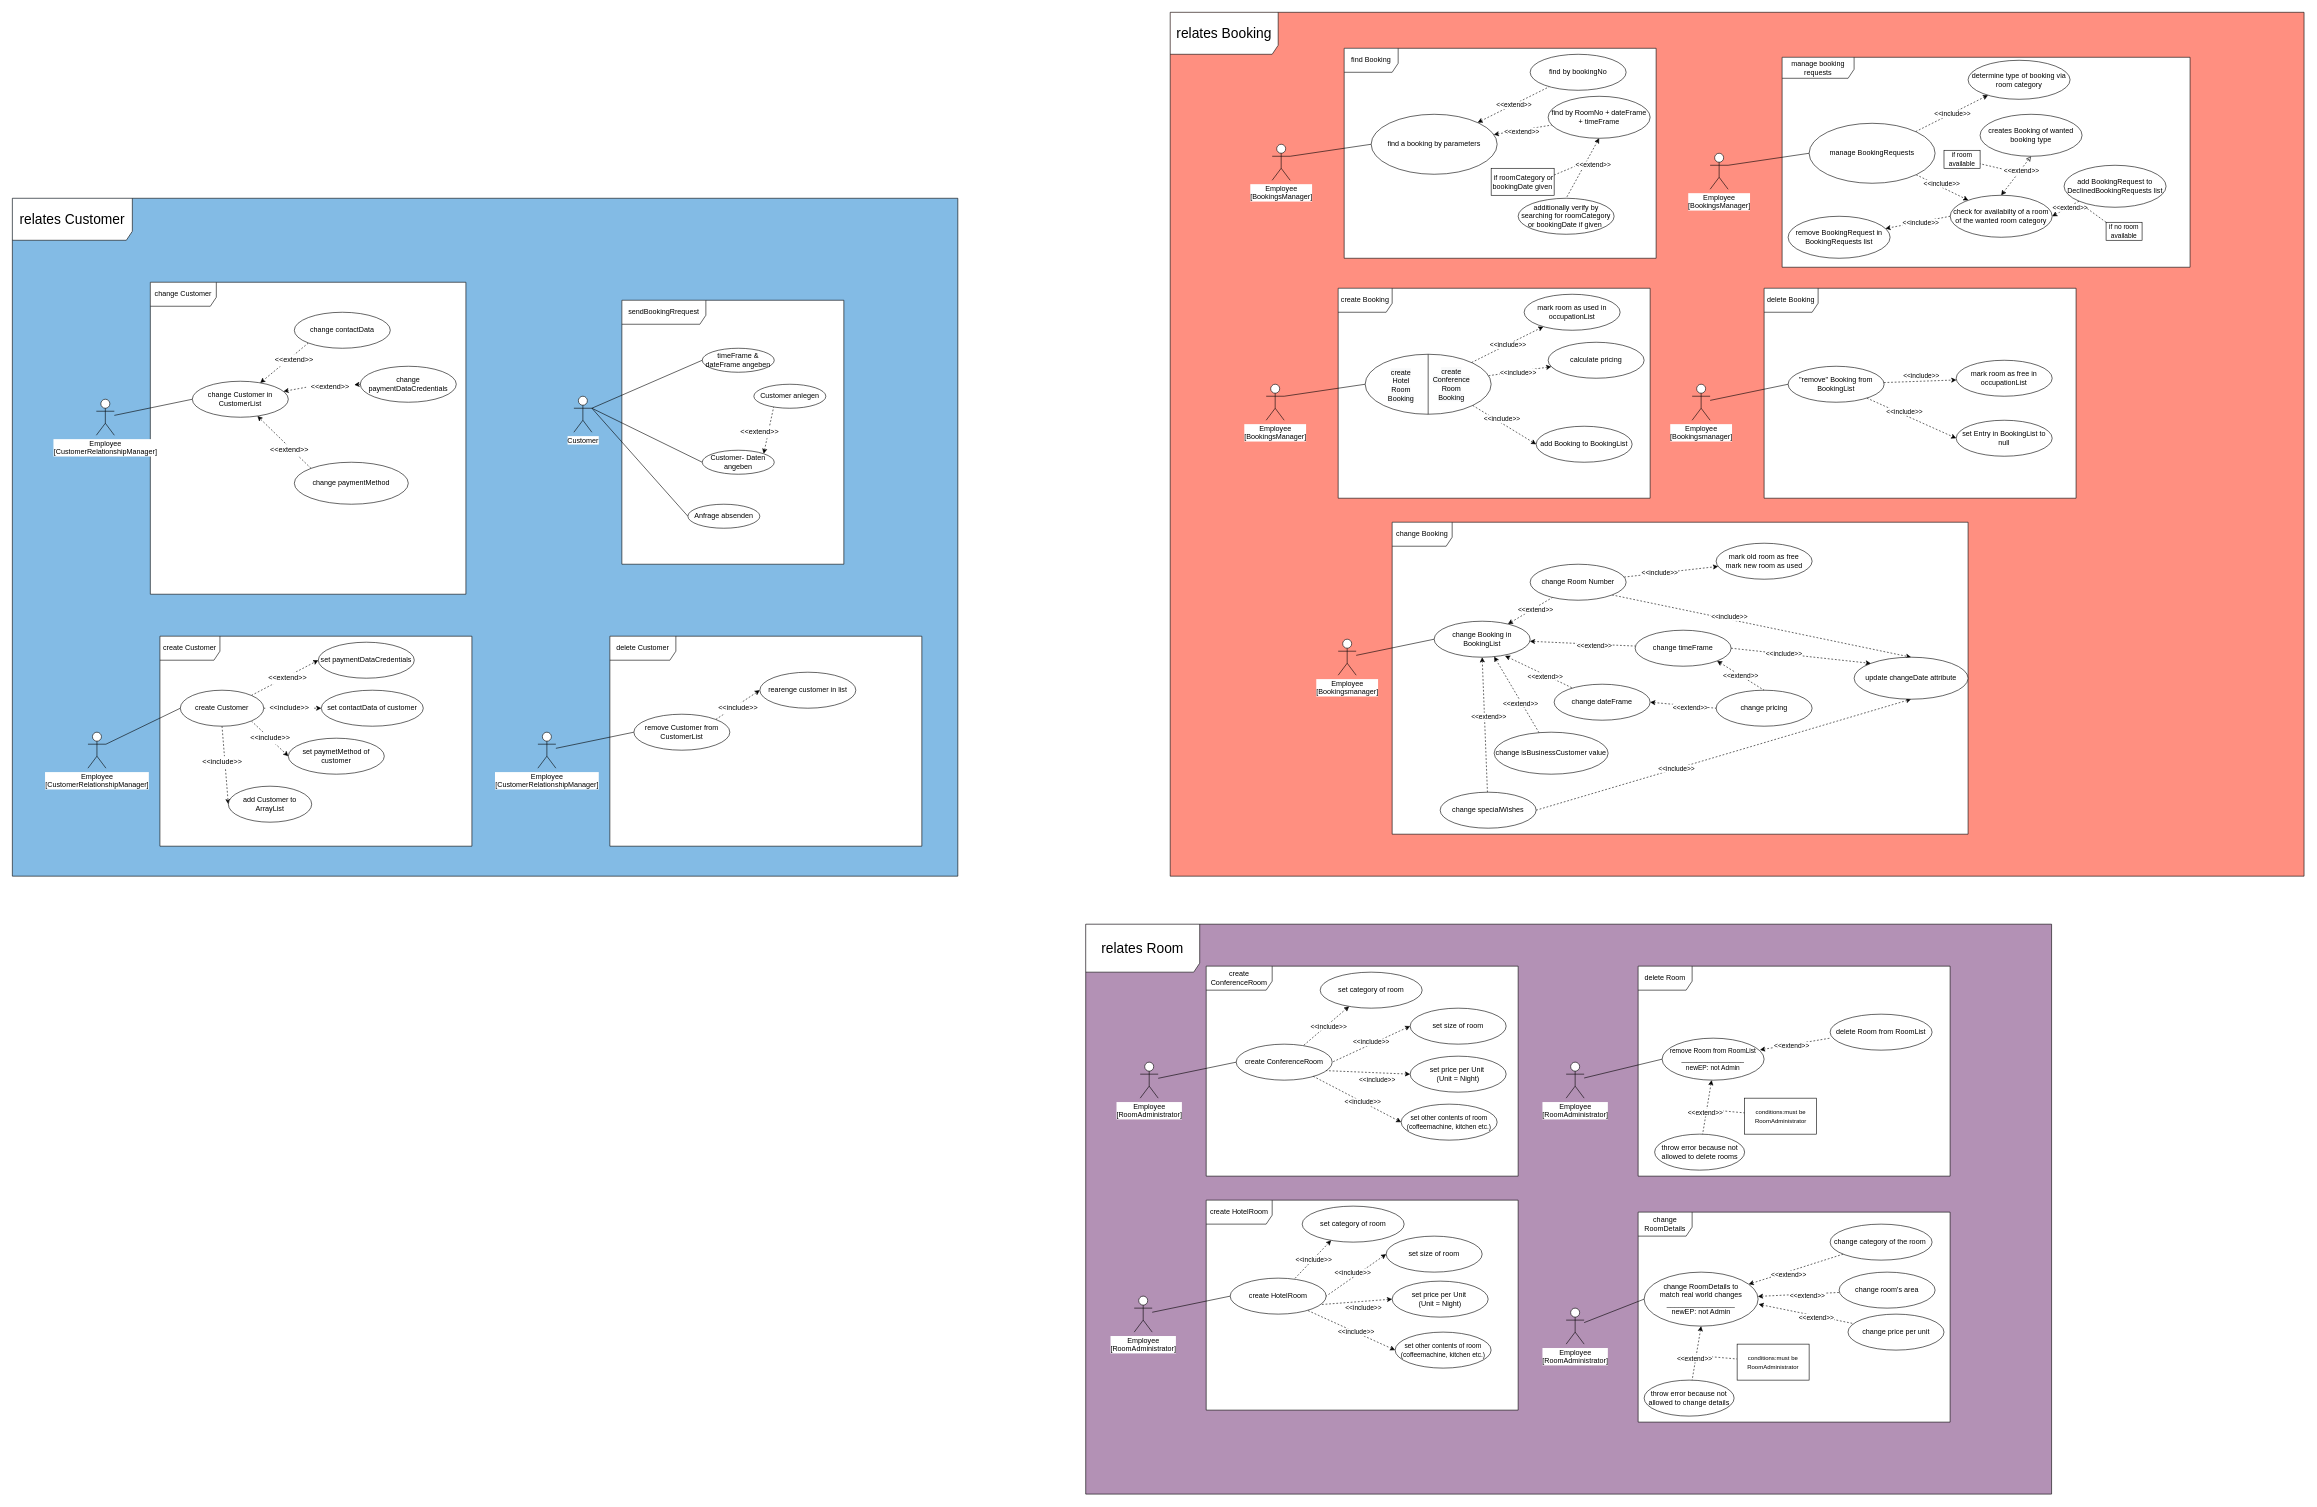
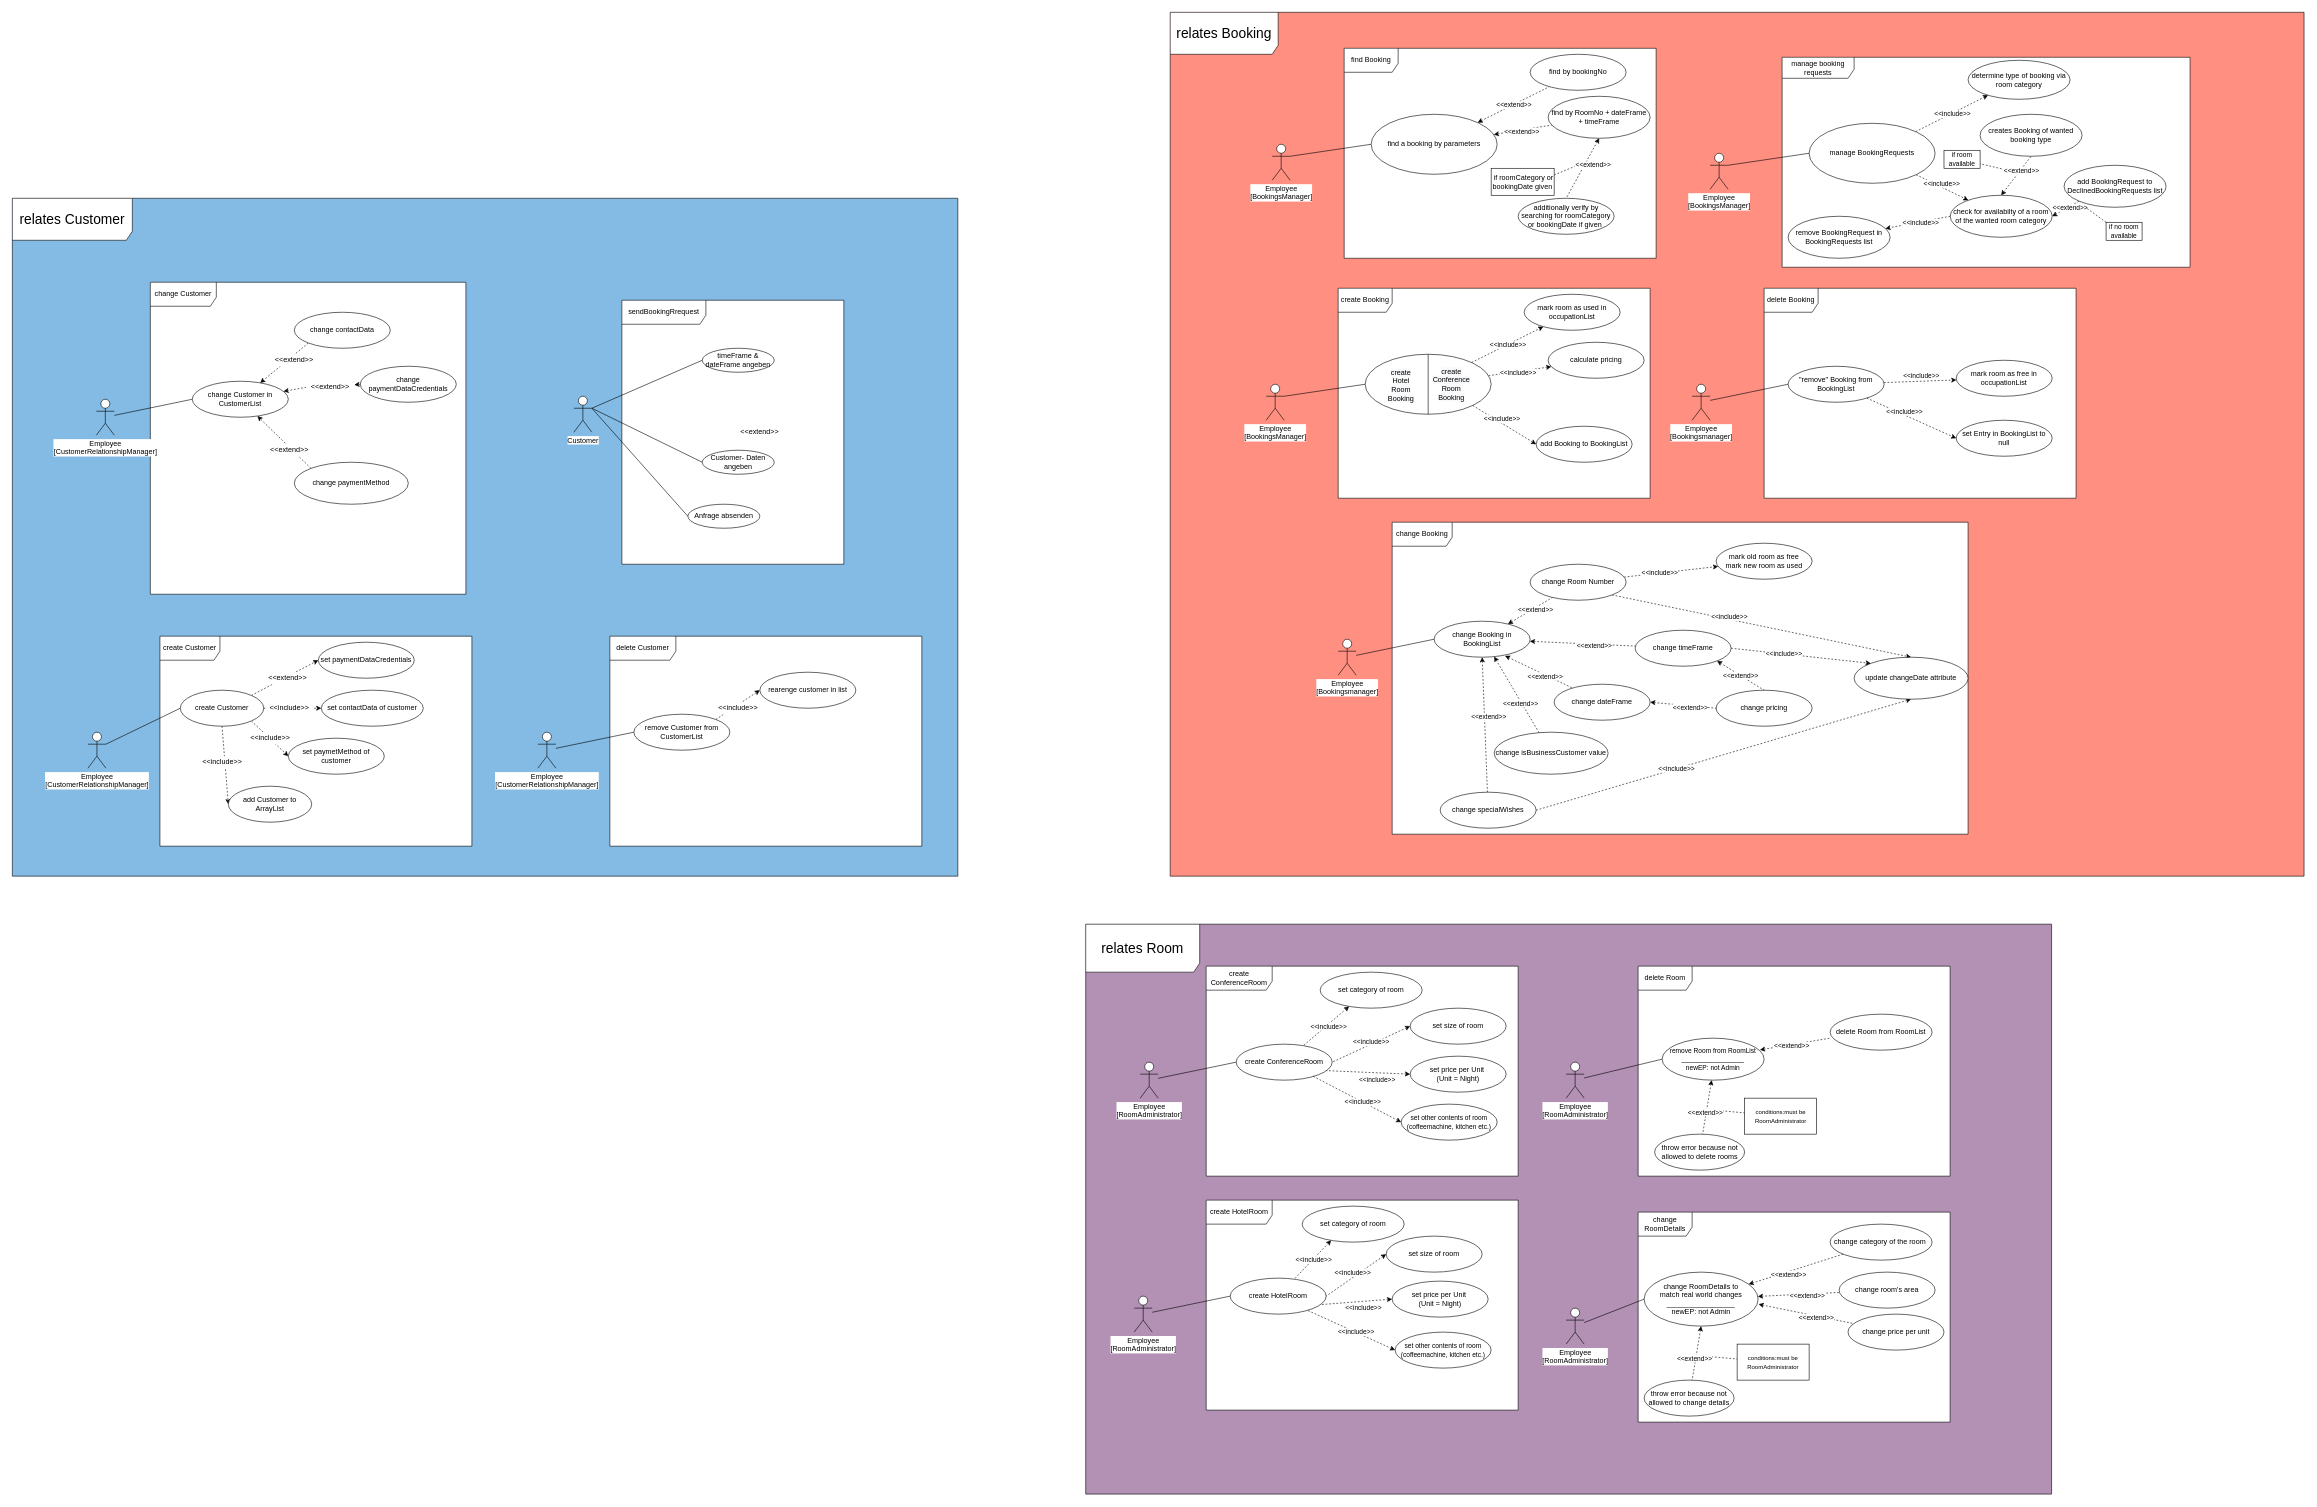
edge "creates Booking of wanted booking type" -- "check for availabilty of a room of the wanted room category": arrowhead classic -> none
node "Customer anlegen": removed
edge "Customer anlegen" -> "Customer- Daten angeben": removed
